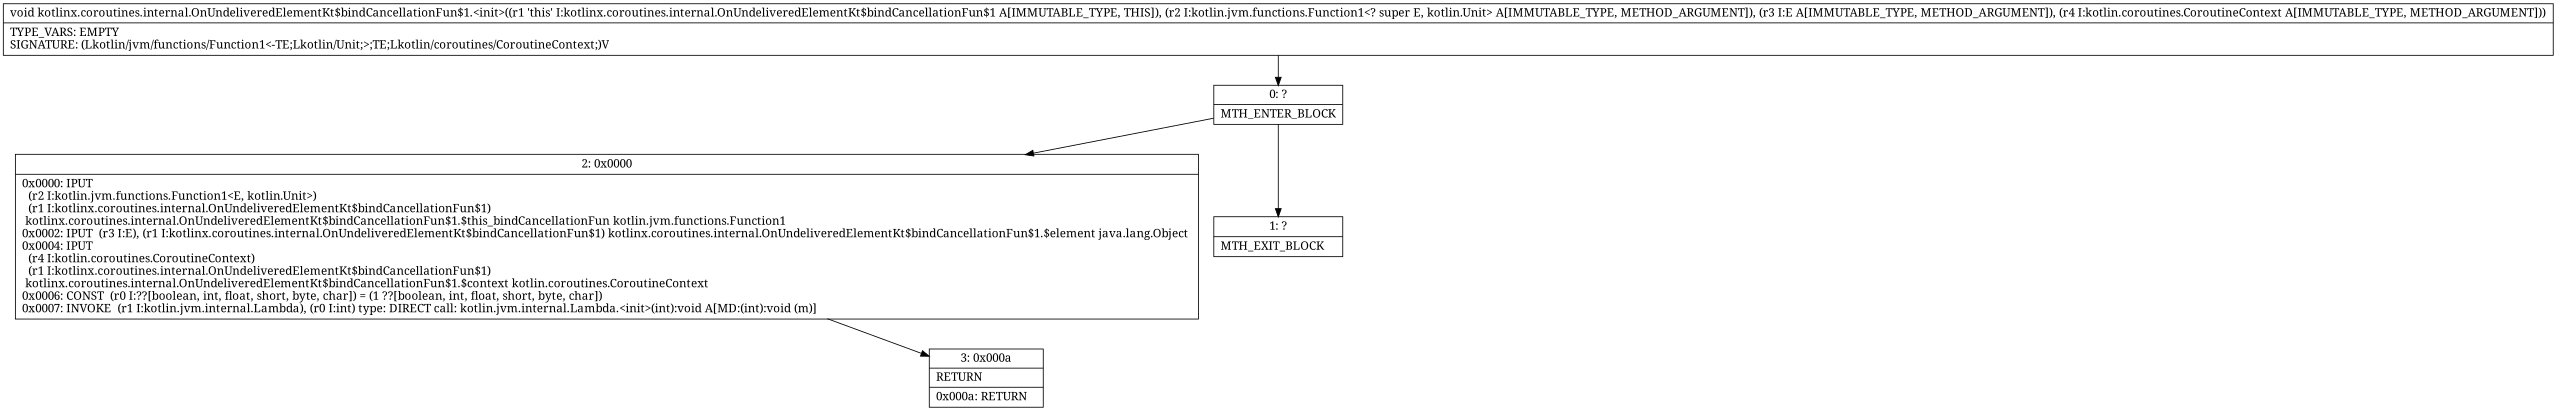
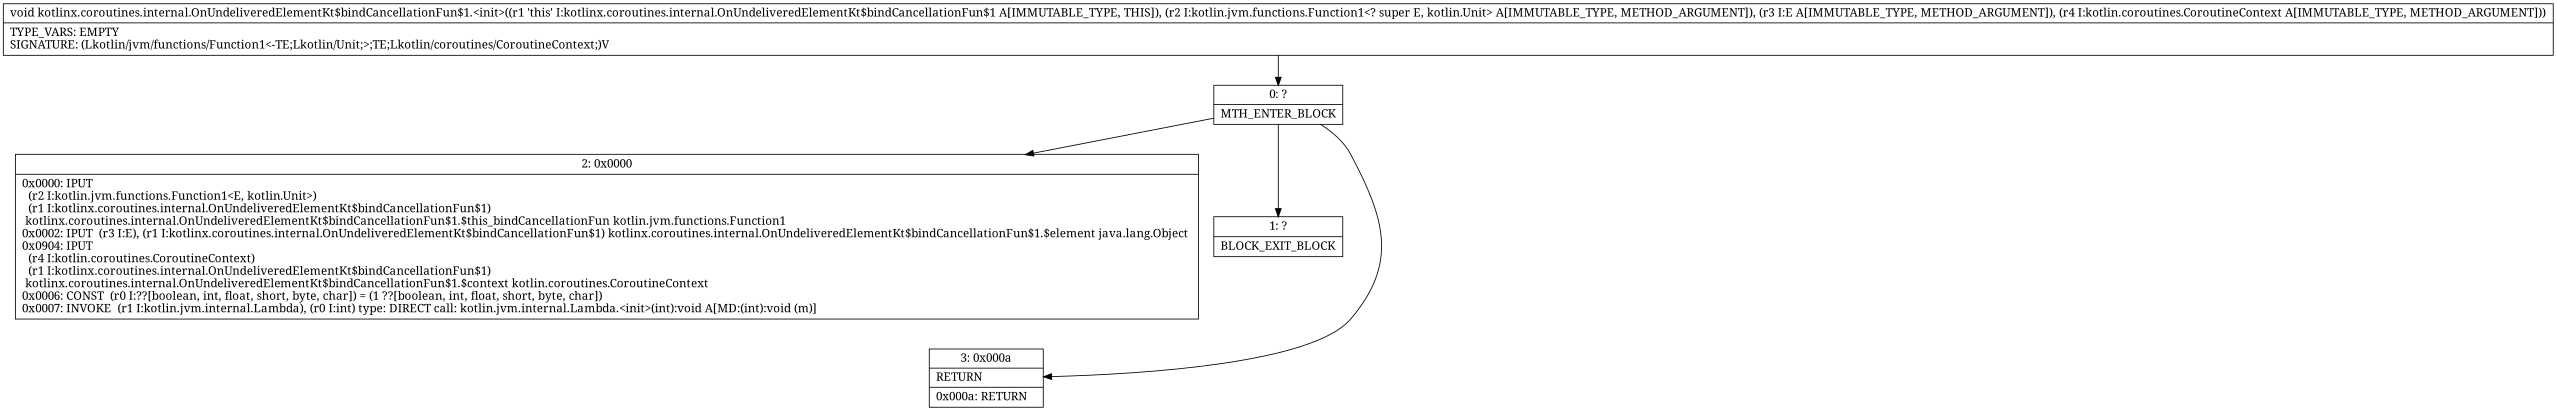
node "2: 0x0000": text "0x0004: IPUT" -> "0x0904: IPUT"
node "1: ?": text "MTH_EXIT_BLOCK" -> "BLOCK_EXIT_BLOCK"
edge "2: 0x0000" -> "3: 0x000a": now "0: ?" -> "3: 0x000a"
